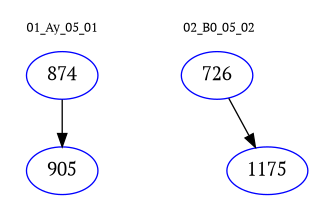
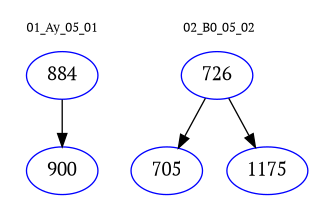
node "874": label "874" -> "884"
node "905": label "905" -> "900"
node "705": added
